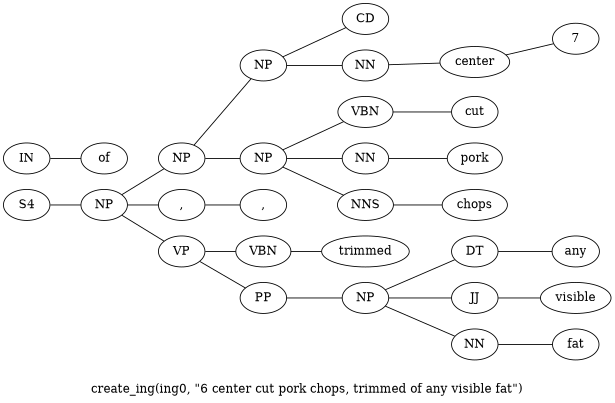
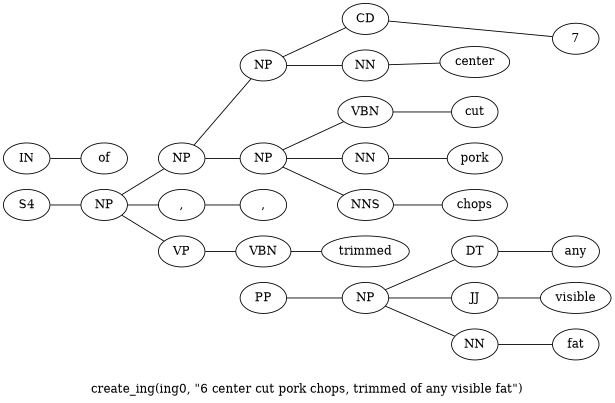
edge "7" -- "center": now "7" -- "CD"
edge "VP" -- "PP": removed
